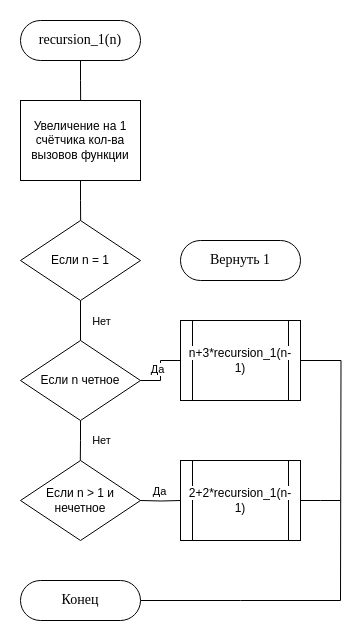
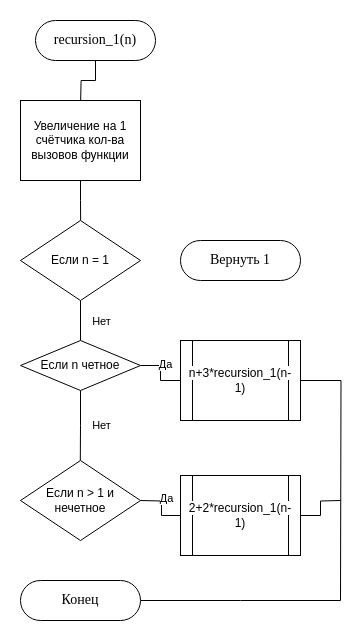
node "recursion_1(n)": moved (81, 41) -> (96, 41)
node "n+3*recursion_1(n-1)": moved (241, 361) -> (241, 381)
node "Если n четное": size 120x80 -> 120x50
node "2+2*recursion_1(n-1)": moved (241, 501) -> (241, 516)
